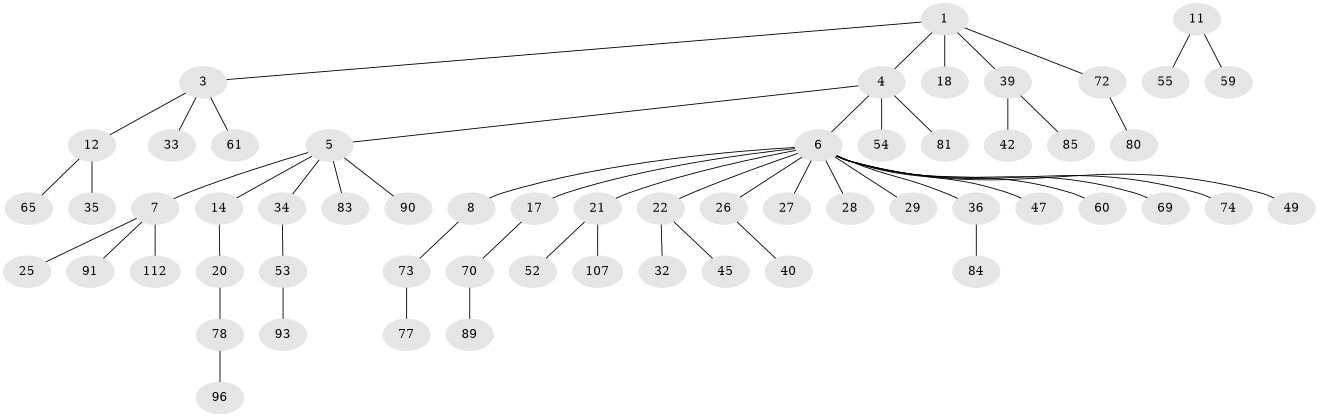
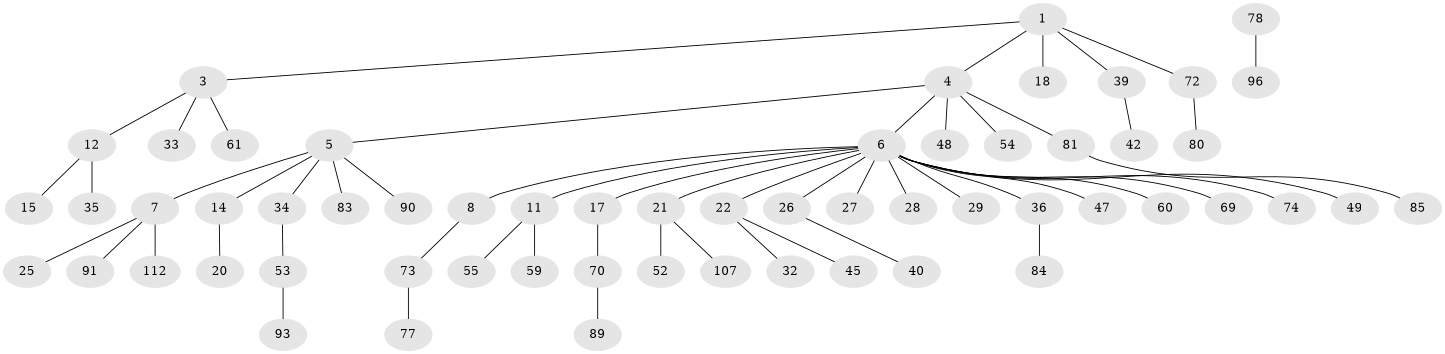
edge "39" -- "85": now "81" -- "85"
node "48": added
edge "6" -- "11": added
node "65": label "65" -> "15"
edge "20" -- "78": removed
